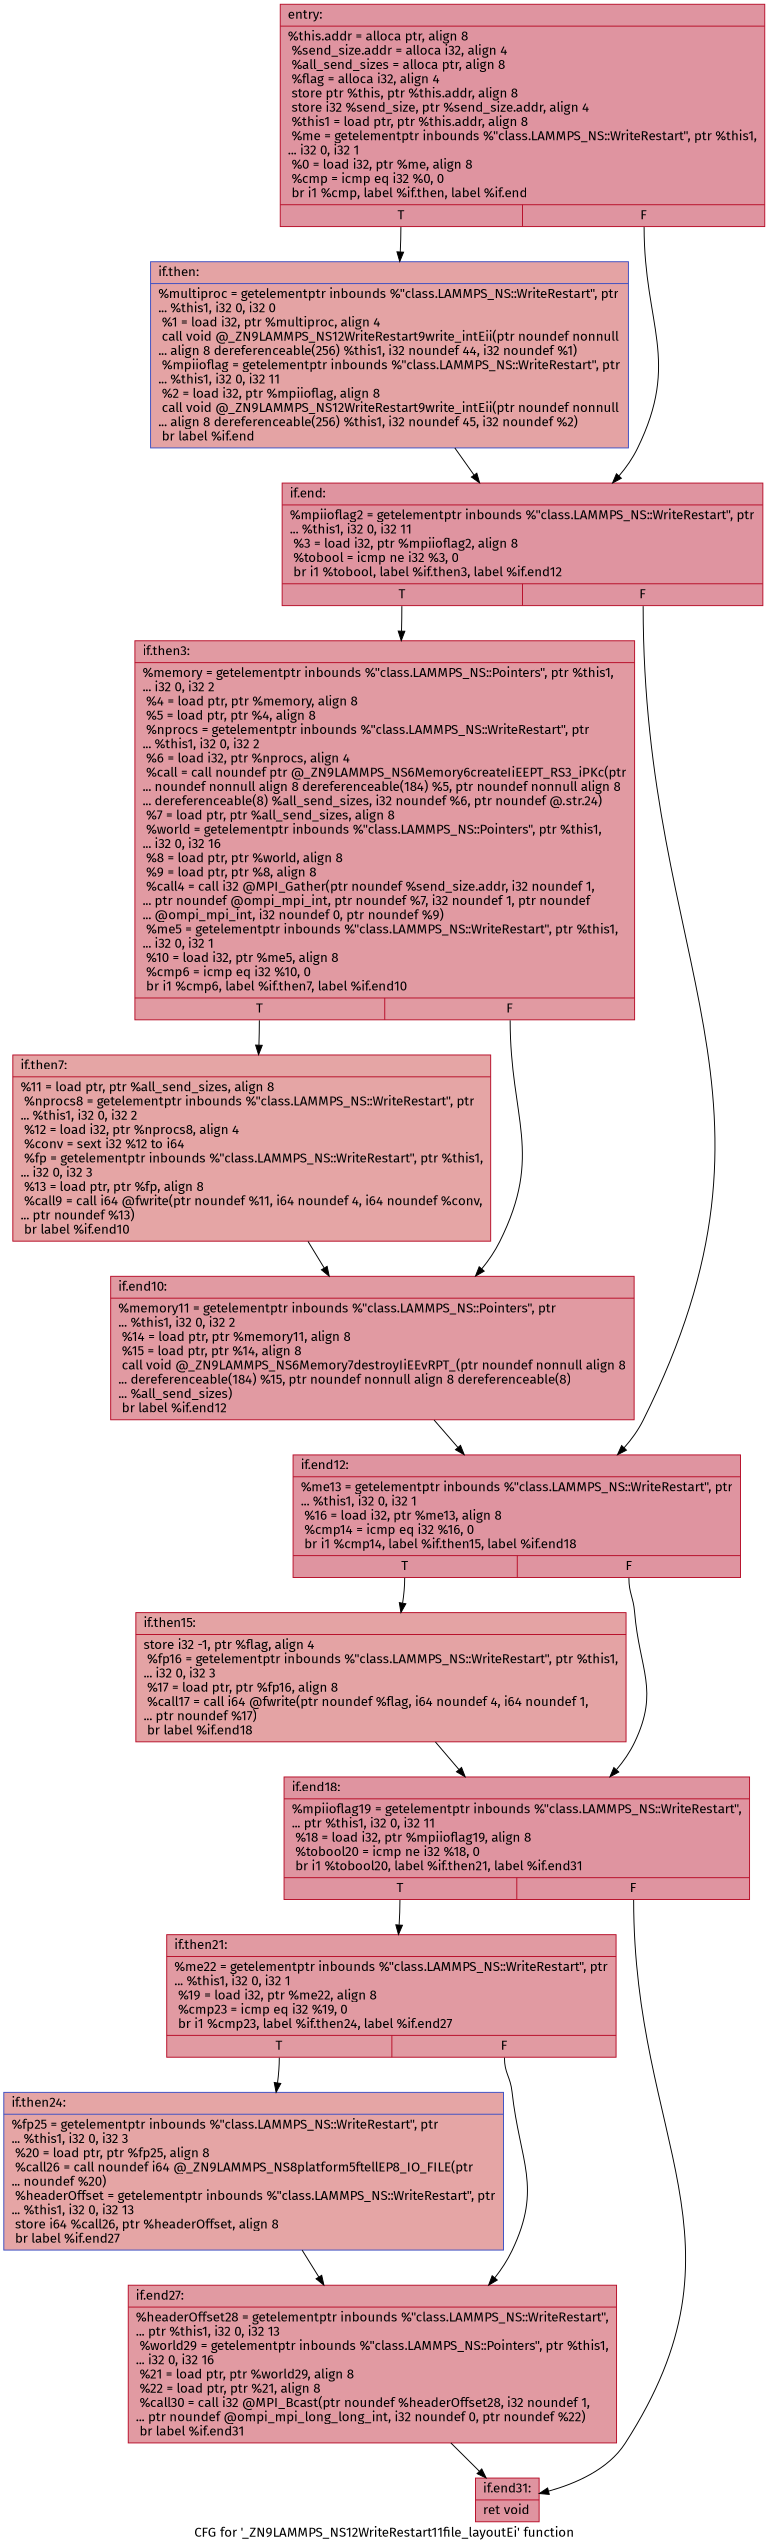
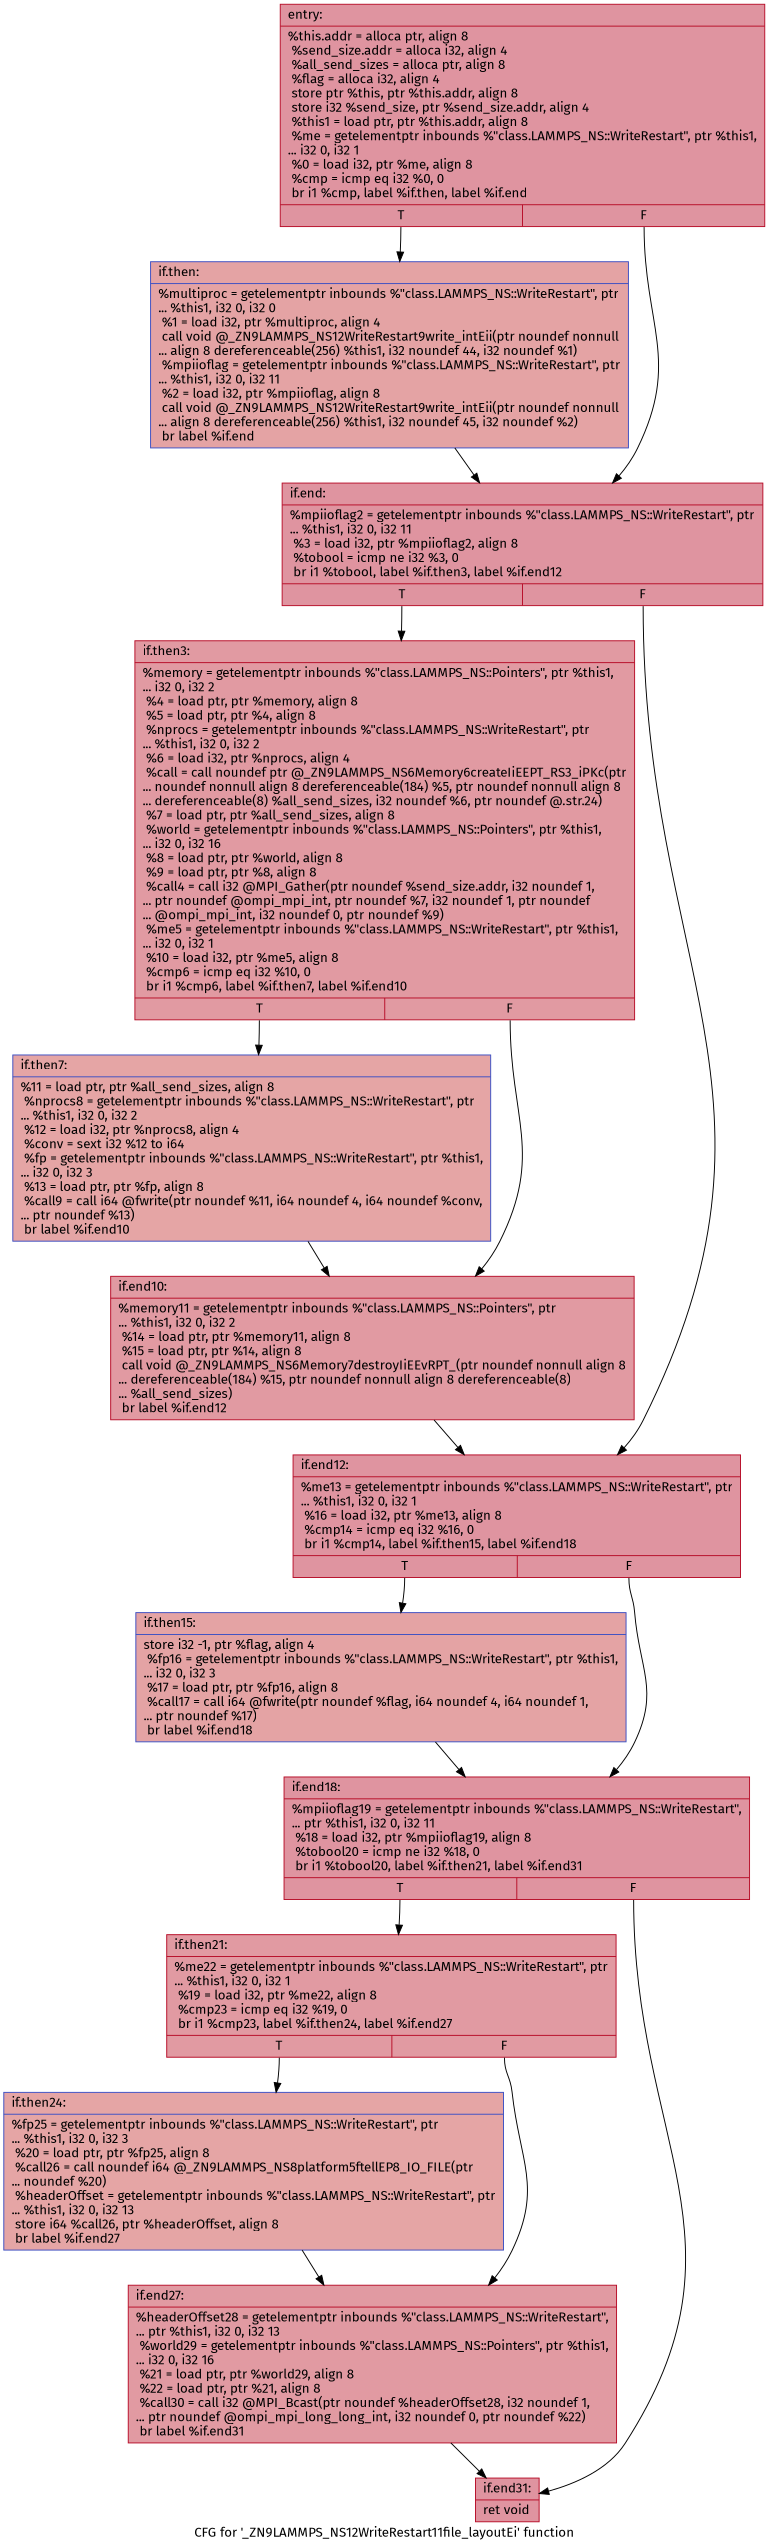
node "if.then7:": color #b70d28ff -> #3d50c3ff
node "if.then15:": color #b70d28ff -> #3d50c3ff
